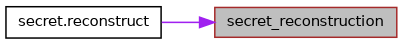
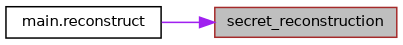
node "secret.reconstruct": label "secret.reconstruct" -> "main.reconstruct"
